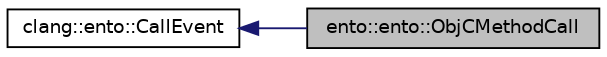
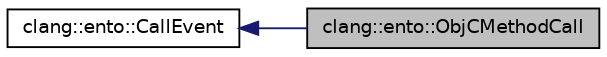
node "ento::ento::ObjCMethodCall": label "ento::ento::ObjCMethodCall" -> "clang::ento::ObjCMethodCall"
